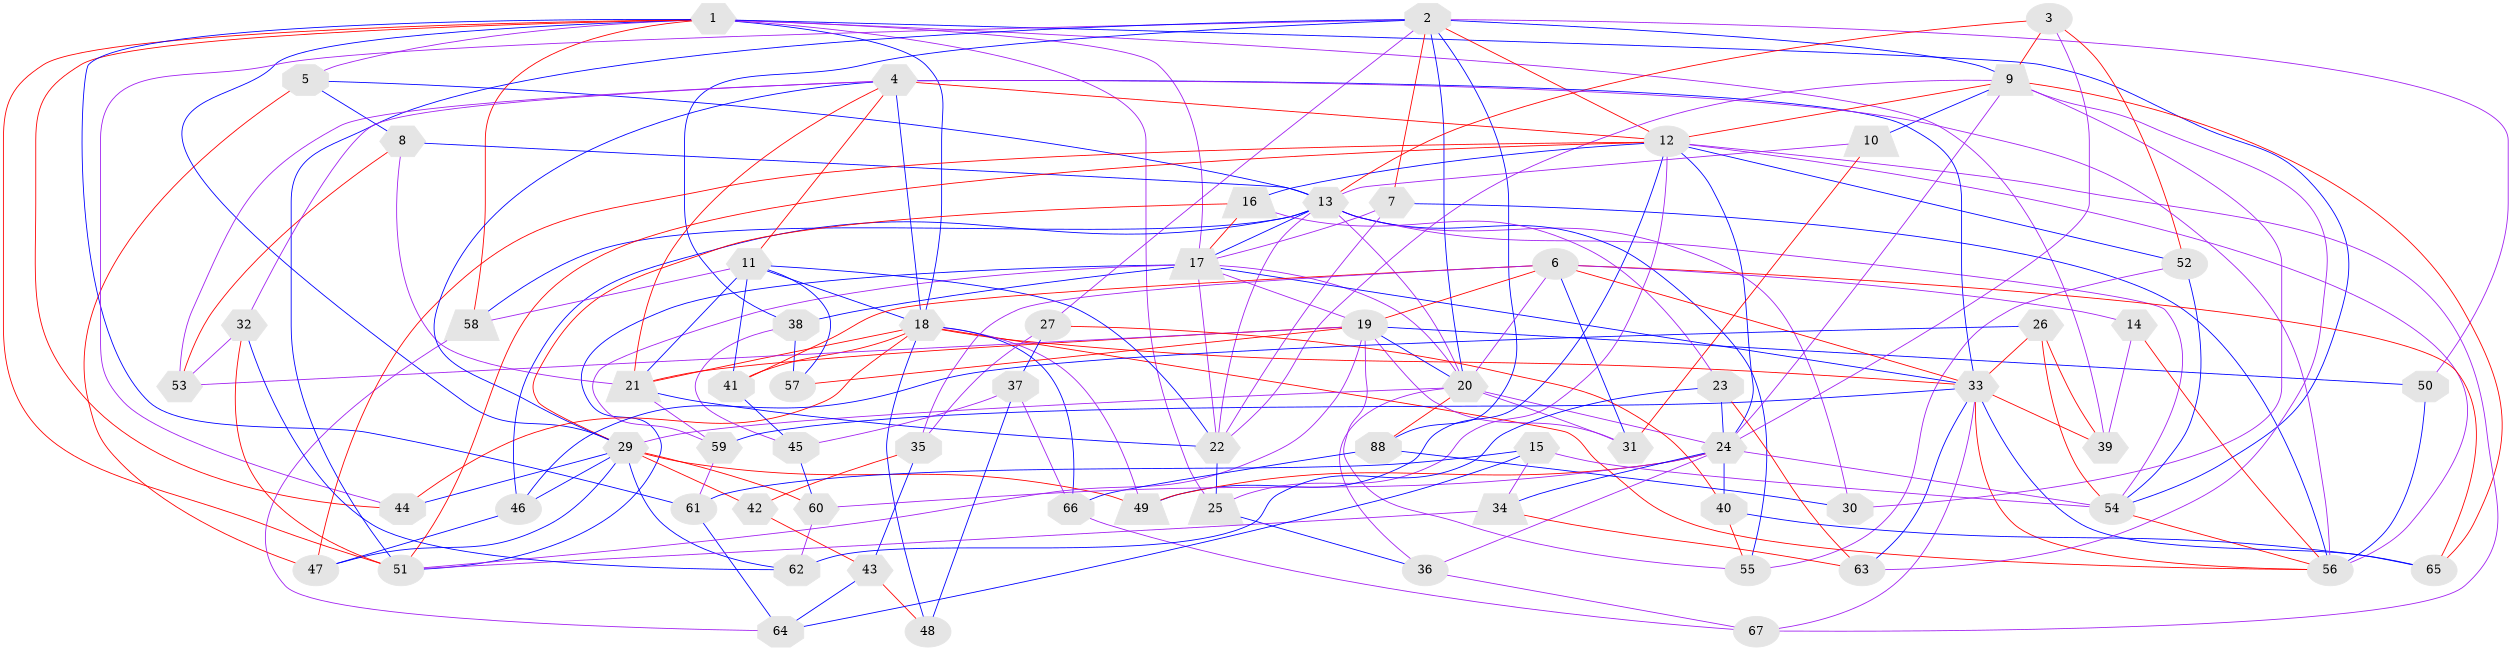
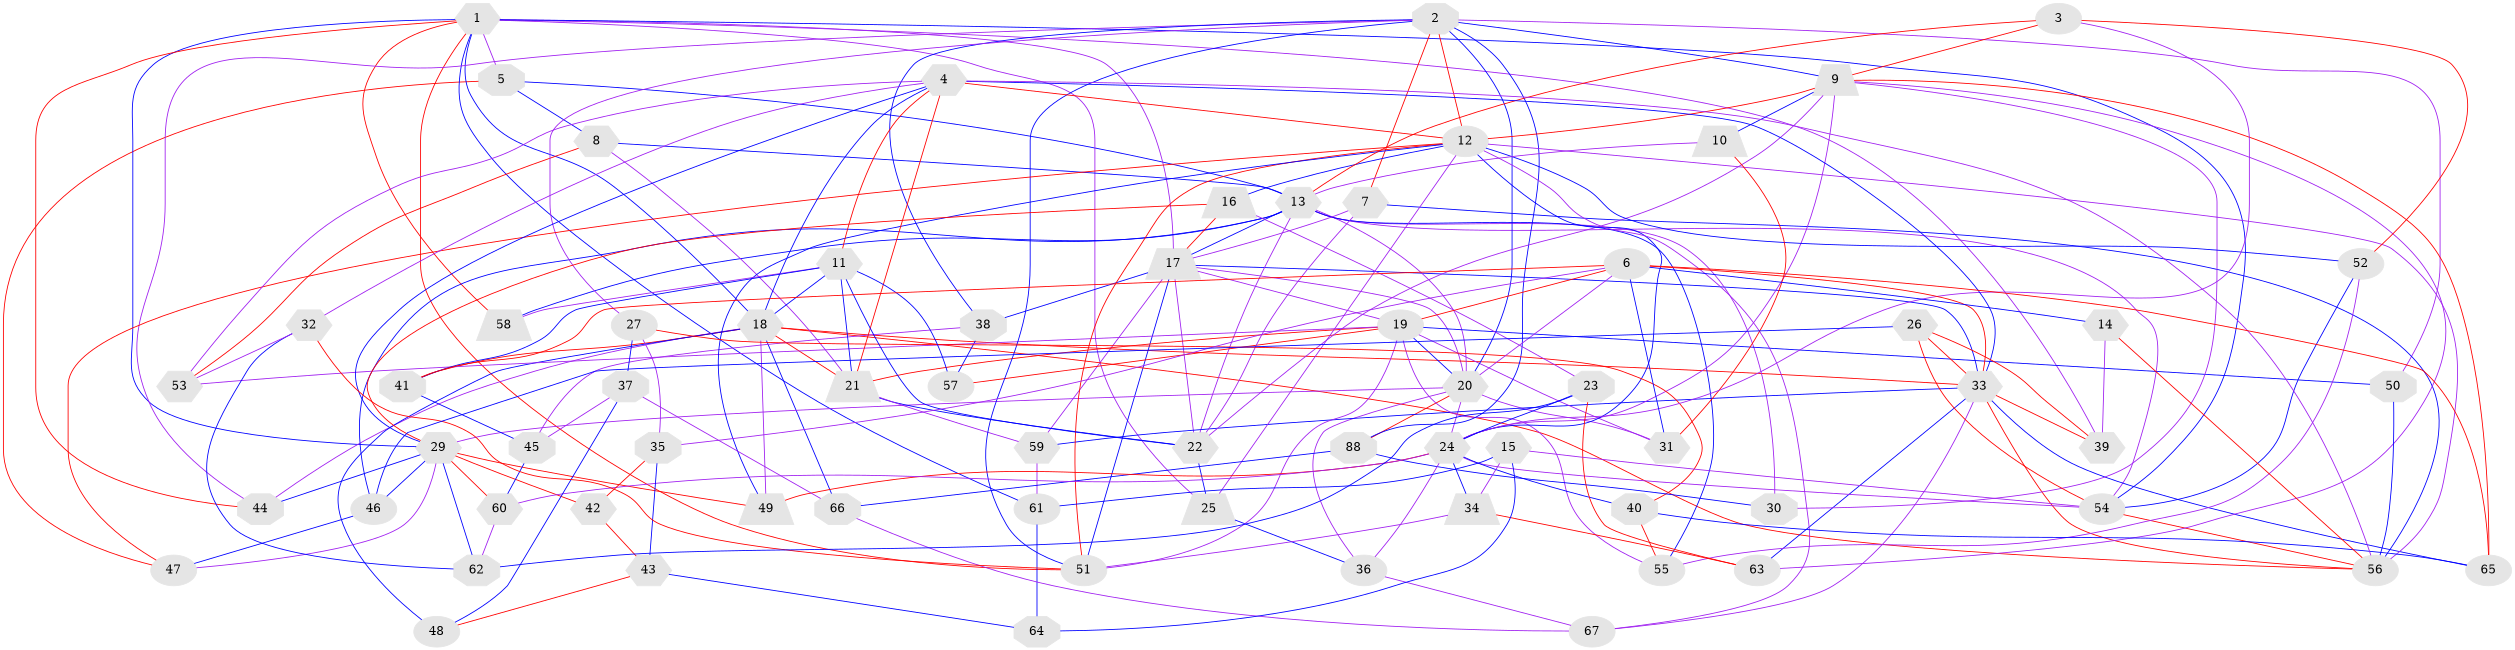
edge "6" -- "14": color purple -> blue
edge "18" -- "44": color red -> purple
edge "29" -- "47": color blue -> purple
edge "58" -- "64": removed
